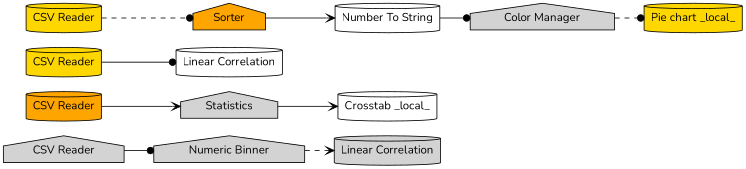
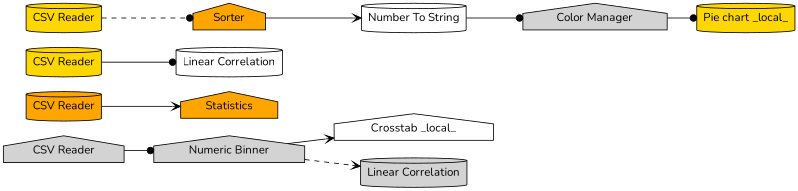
edge "Color Manager" -> "Pie chart _local_": style dashed -> solid
node "Statistics": fillcolor lightgrey -> orange
edge "Statistics" -> "Crosstab _local_": now "Numeric Binner" -> "Crosstab _local_"
node "Crosstab _local_": shape cylinder -> house
